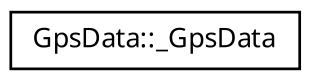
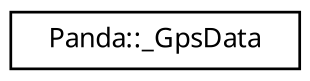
node "GpsData::_GpsData": label "GpsData::_GpsData" -> "Panda::_GpsData"
